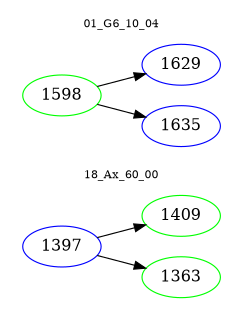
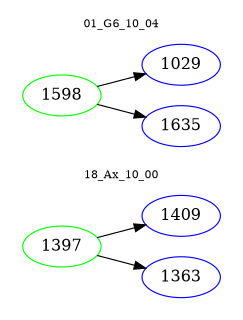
node "1629": label "1629" -> "1029"
cluster "18_Ax_60_00": label "18_Ax_60_00" -> "18_Ax_10_00"
node "1409": color green -> blue
node "1397": color blue -> green
node "1363": color green -> blue
